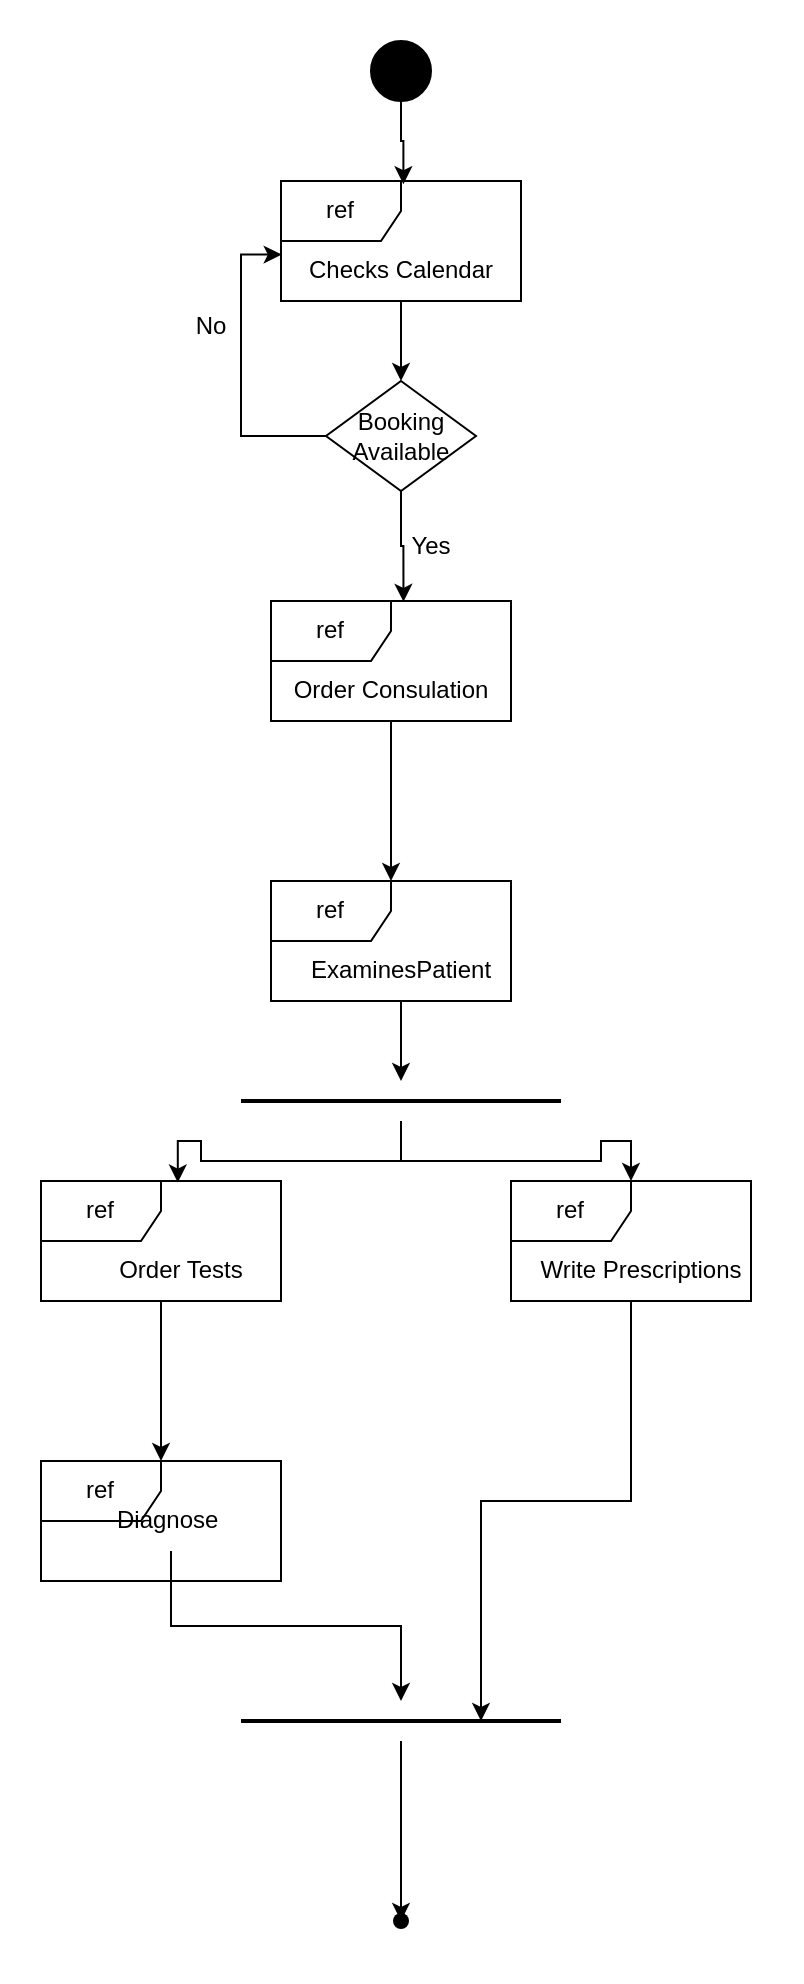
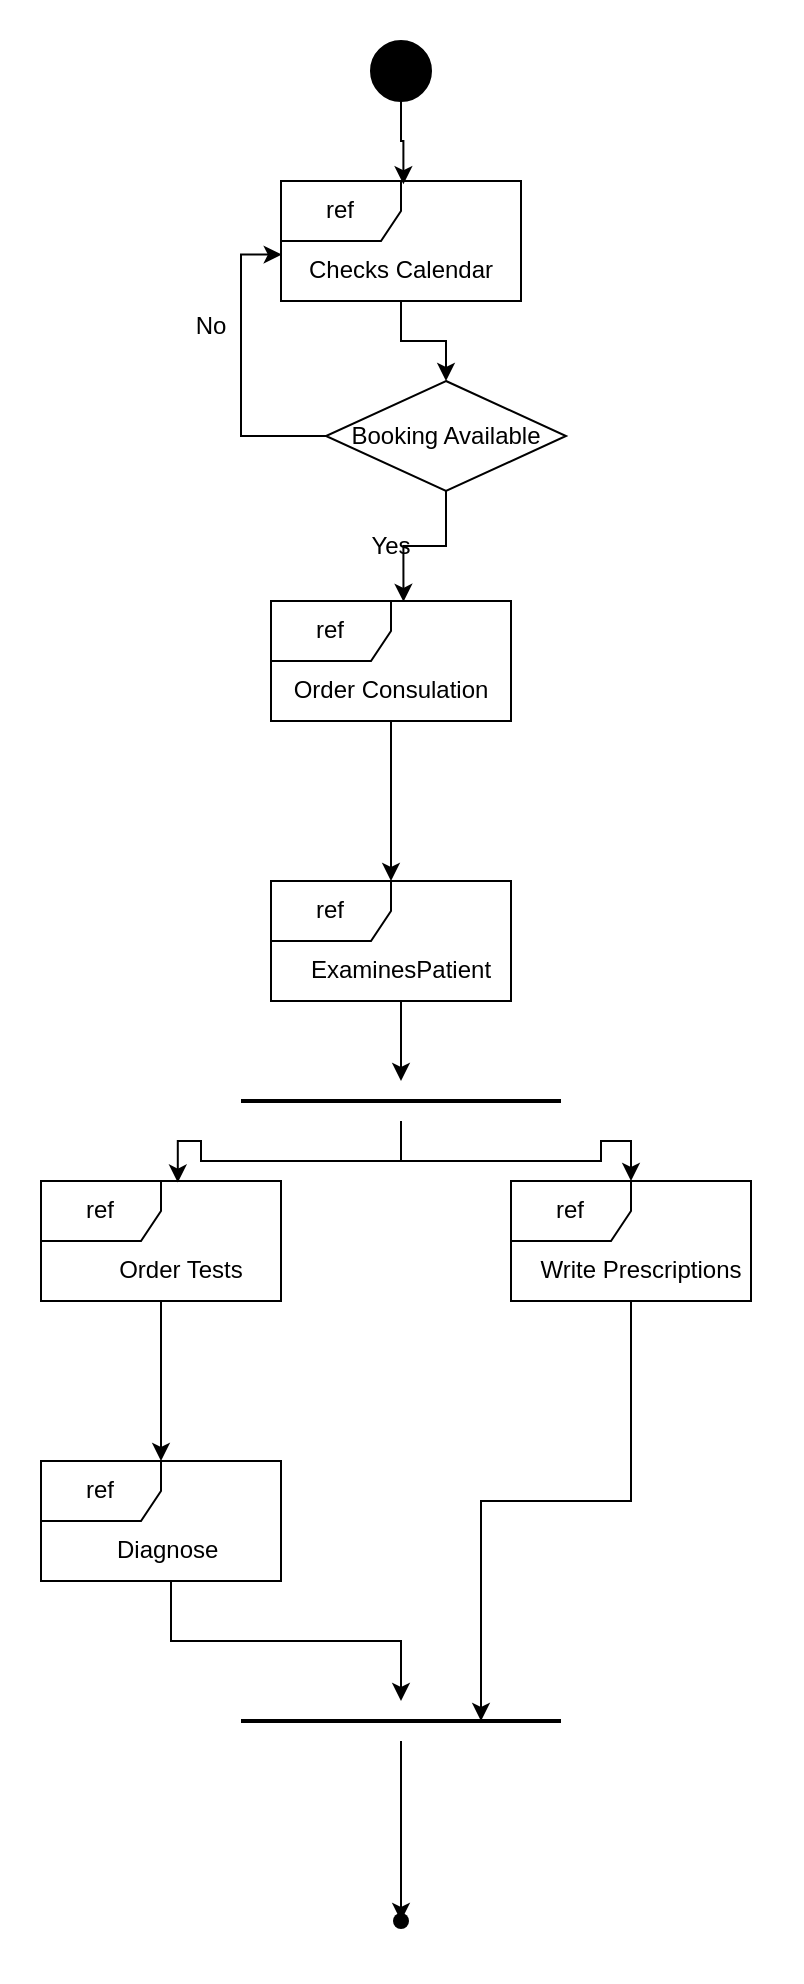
node "Booking Available": size 150x110 -> 240x110
node "Yes": moved (431, 547) -> (391, 547)
node "Diagnose": moved (171, 1521) -> (171, 1551)
